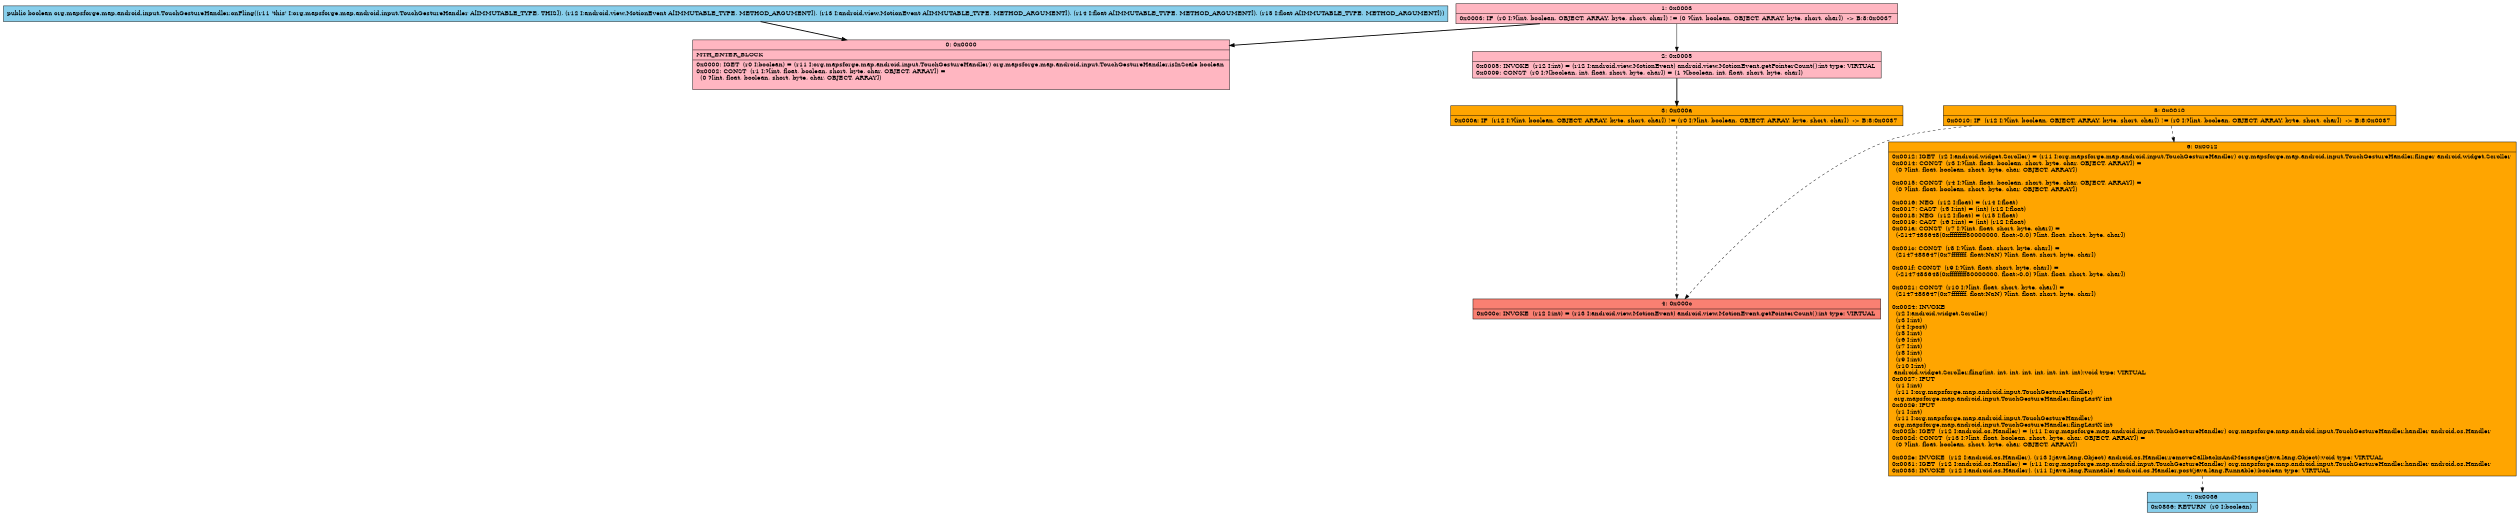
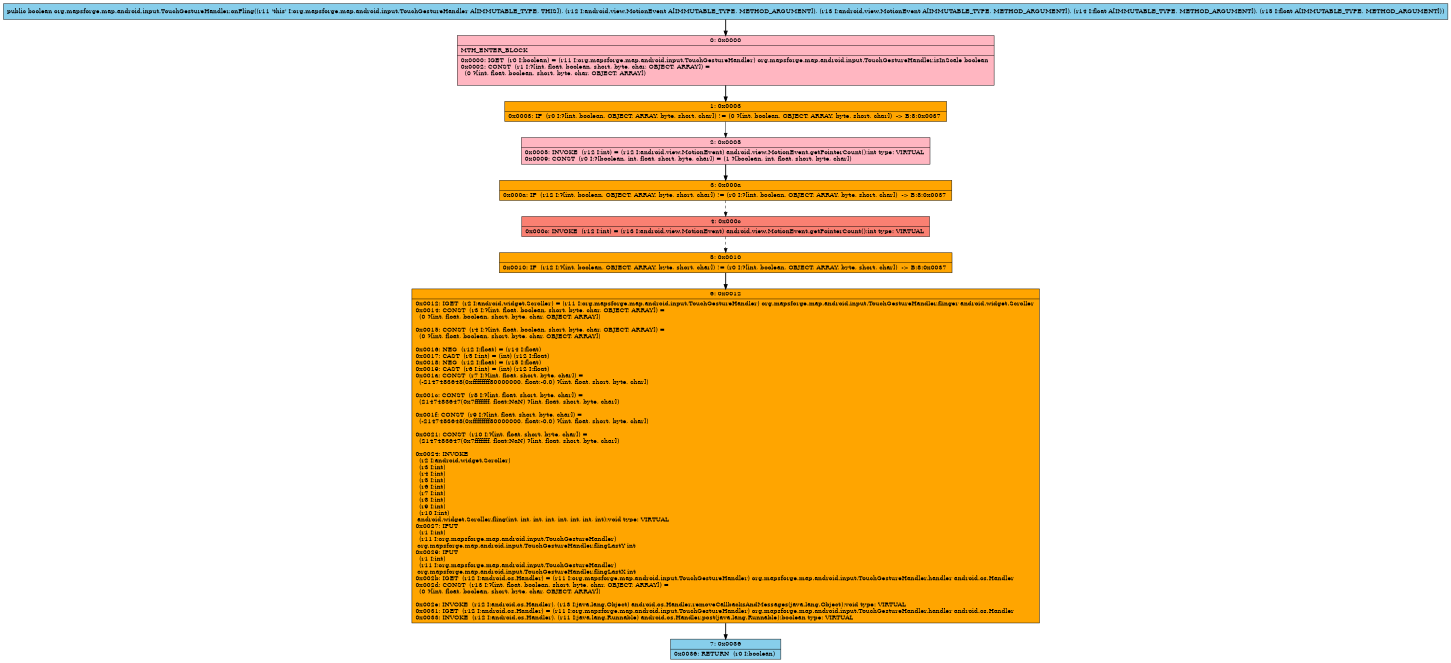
node "1: 0x0003": fillcolor lightpink -> orange
edge "1: 0x0003" -> "0: 0x0000": reversed
edge "5: 0x0010" -> "6: 0x0012": style dashed -> bold
edge "5: 0x0010" -> "4: 0x000c": reversed
node "6: 0x0012": text "(r4 I:post)" -> "(r4 I:int)"
edge "6: 0x0012" -> "7: 0x0036": style dashed -> bold
node "7: 0x0036": text "0x0836: RETURN  (r0 I:boolean)" -> "0x0036: RETURN  (r0 I:boolean)"
